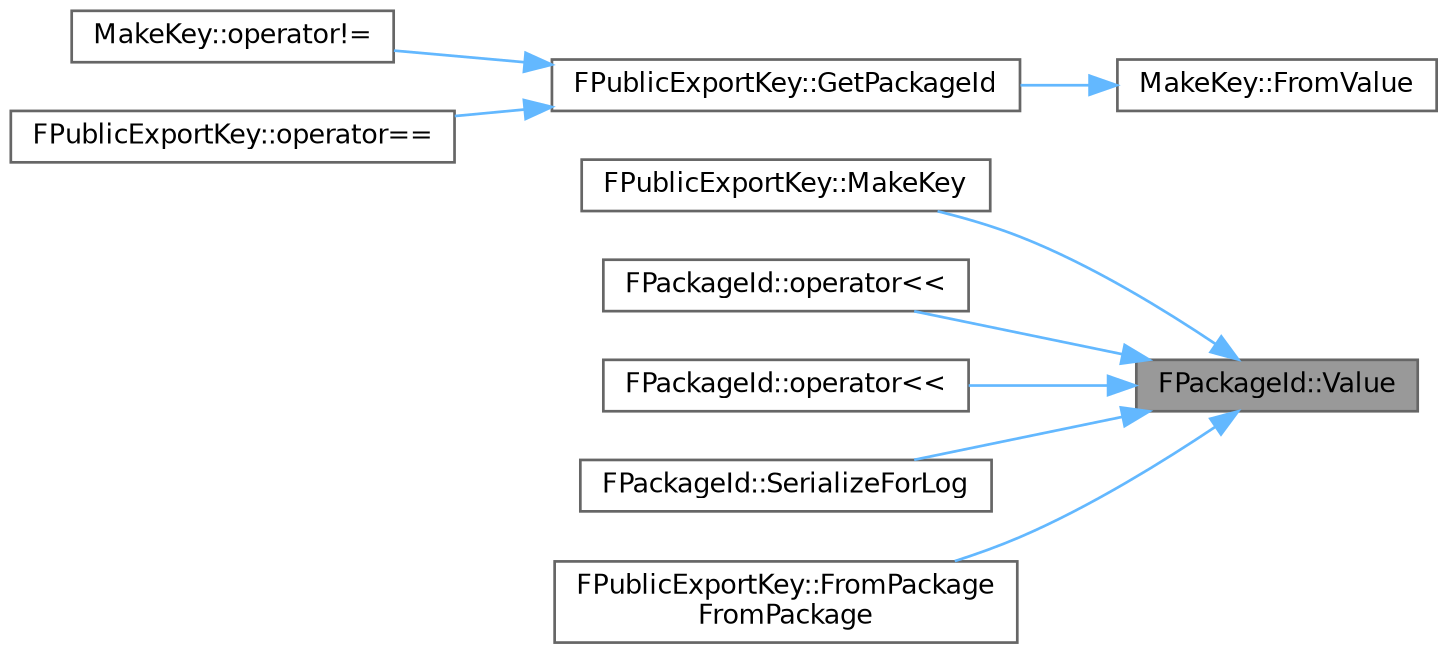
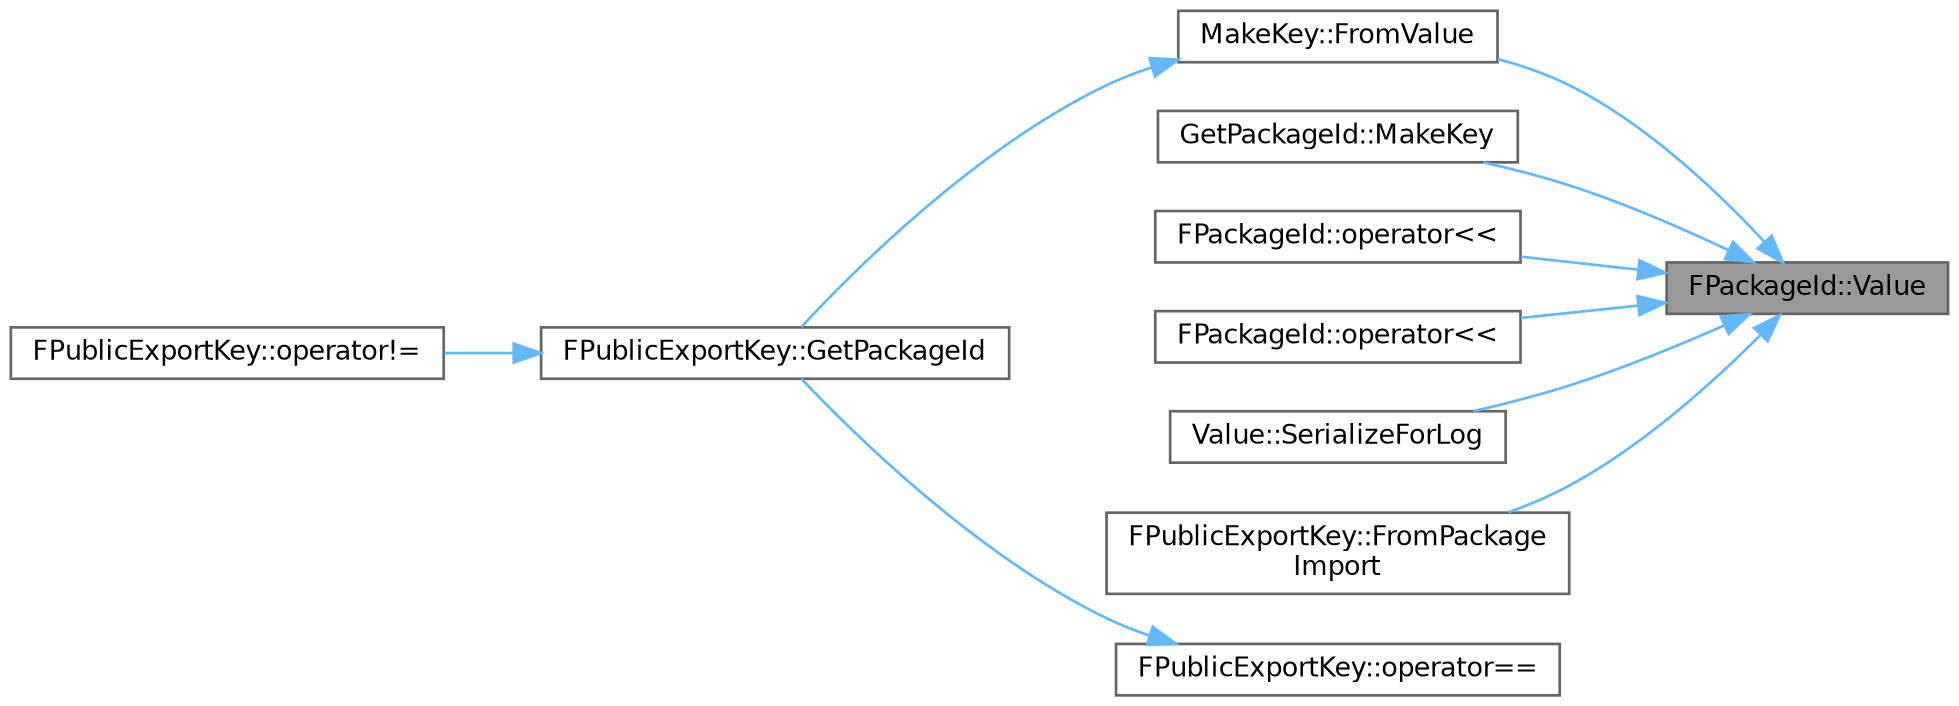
node "MakeKey::operator!=": label "MakeKey::operator!=" -> "FPublicExportKey::operator!="
edge "FPublicExportKey::operator==" -> "FPublicExportKey::GetPackageId": reversed
edge "MakeKey::FromValue" -> "FPackageId::Value": added
node "FPublicExportKey::MakeKey": label "FPublicExportKey::MakeKey" -> "GetPackageId::MakeKey"
node "FPackageId::SerializeForLog": label "FPackageId::SerializeForLog" -> "Value::SerializeForLog"
node "FPublicExportKey::FromPackage FromPackage": label "FPublicExportKey::FromPackage FromPackage" -> "FPublicExportKey::FromPackage Import"
